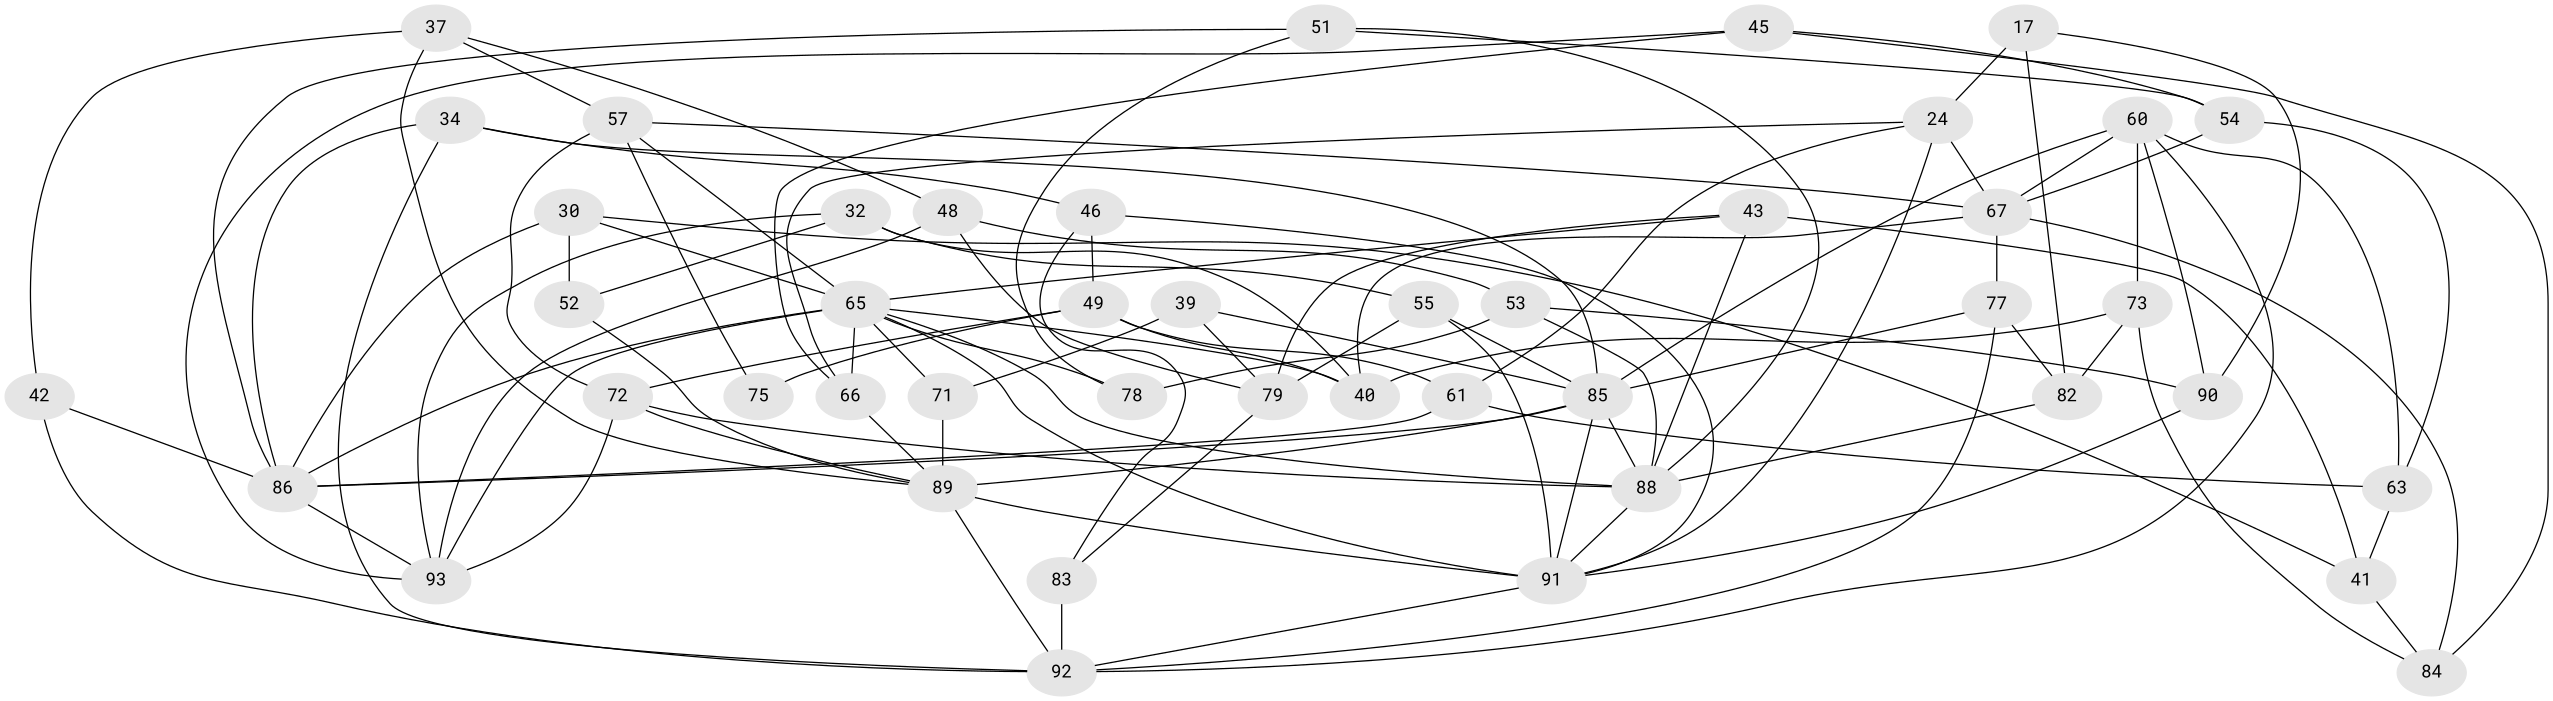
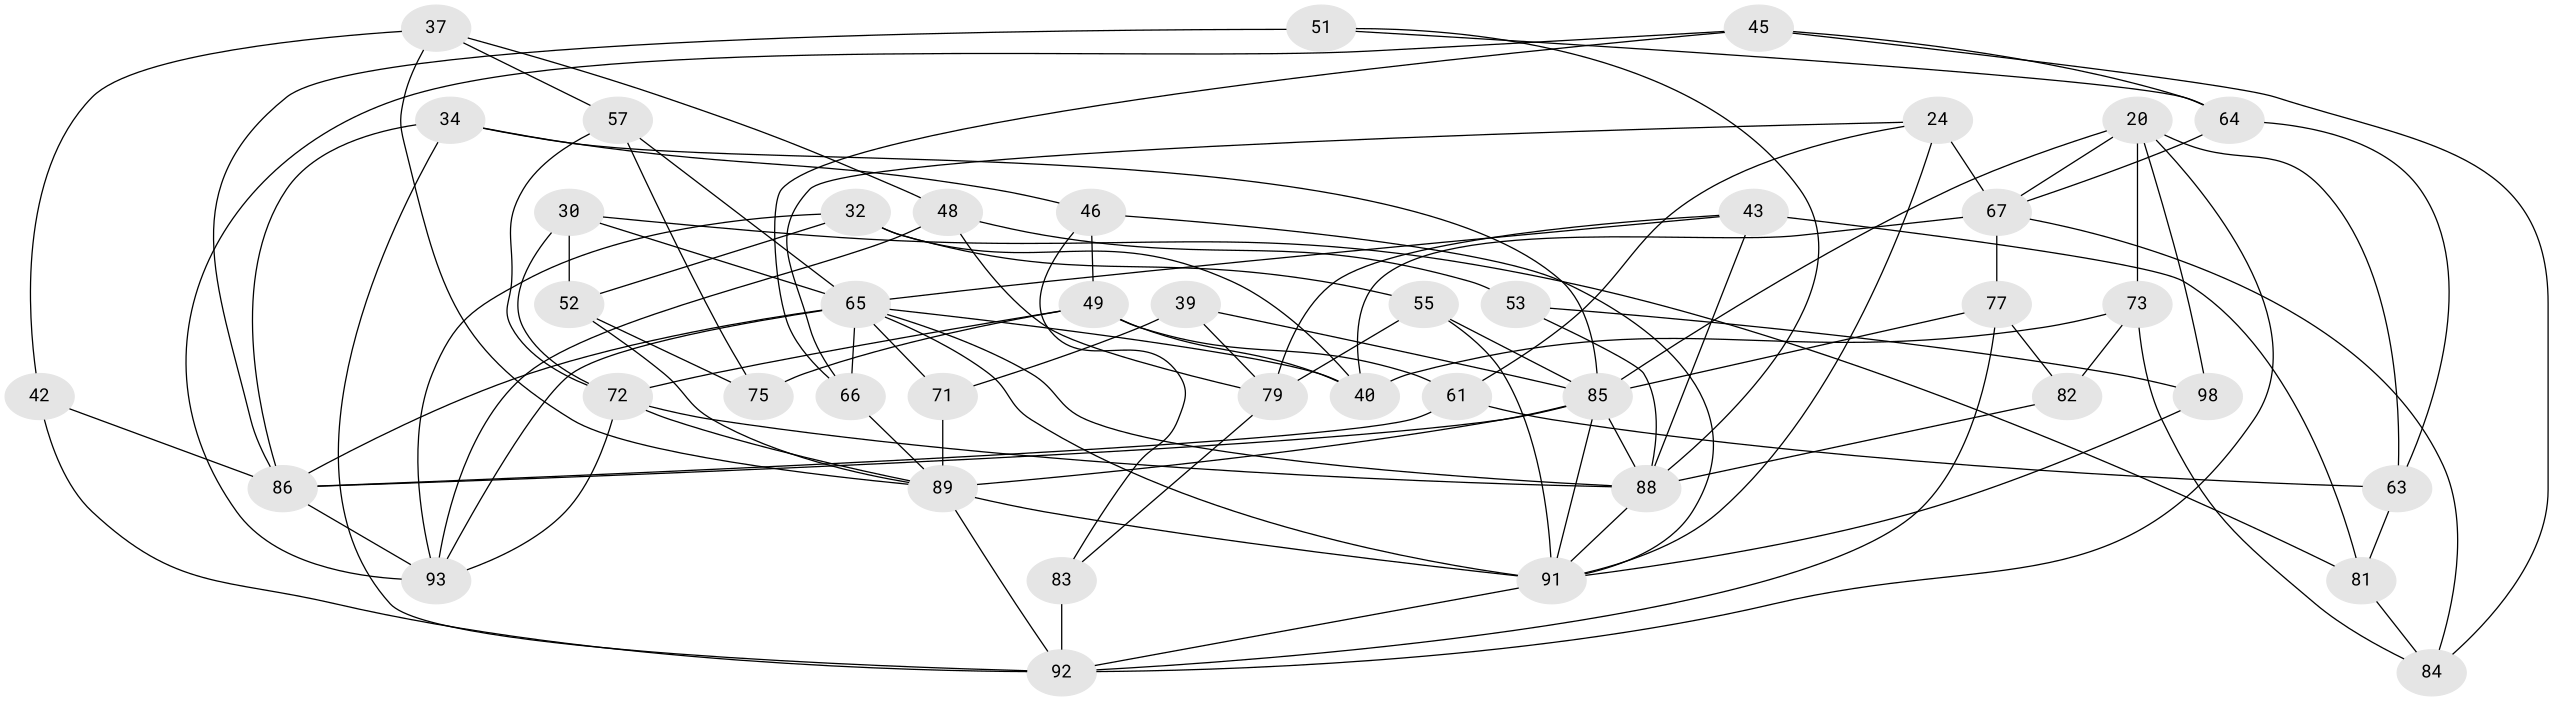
node "17": removed
node "60": label "60" -> "20"
node "54": label "54" -> "64"
edge "57" -- "67": removed
edge "30" -- "86": now "30" -- "72"
edge "52" -- "75": added
node "78": removed
node "90": label "90" -> "98"
node "41": label "41" -> "81"
